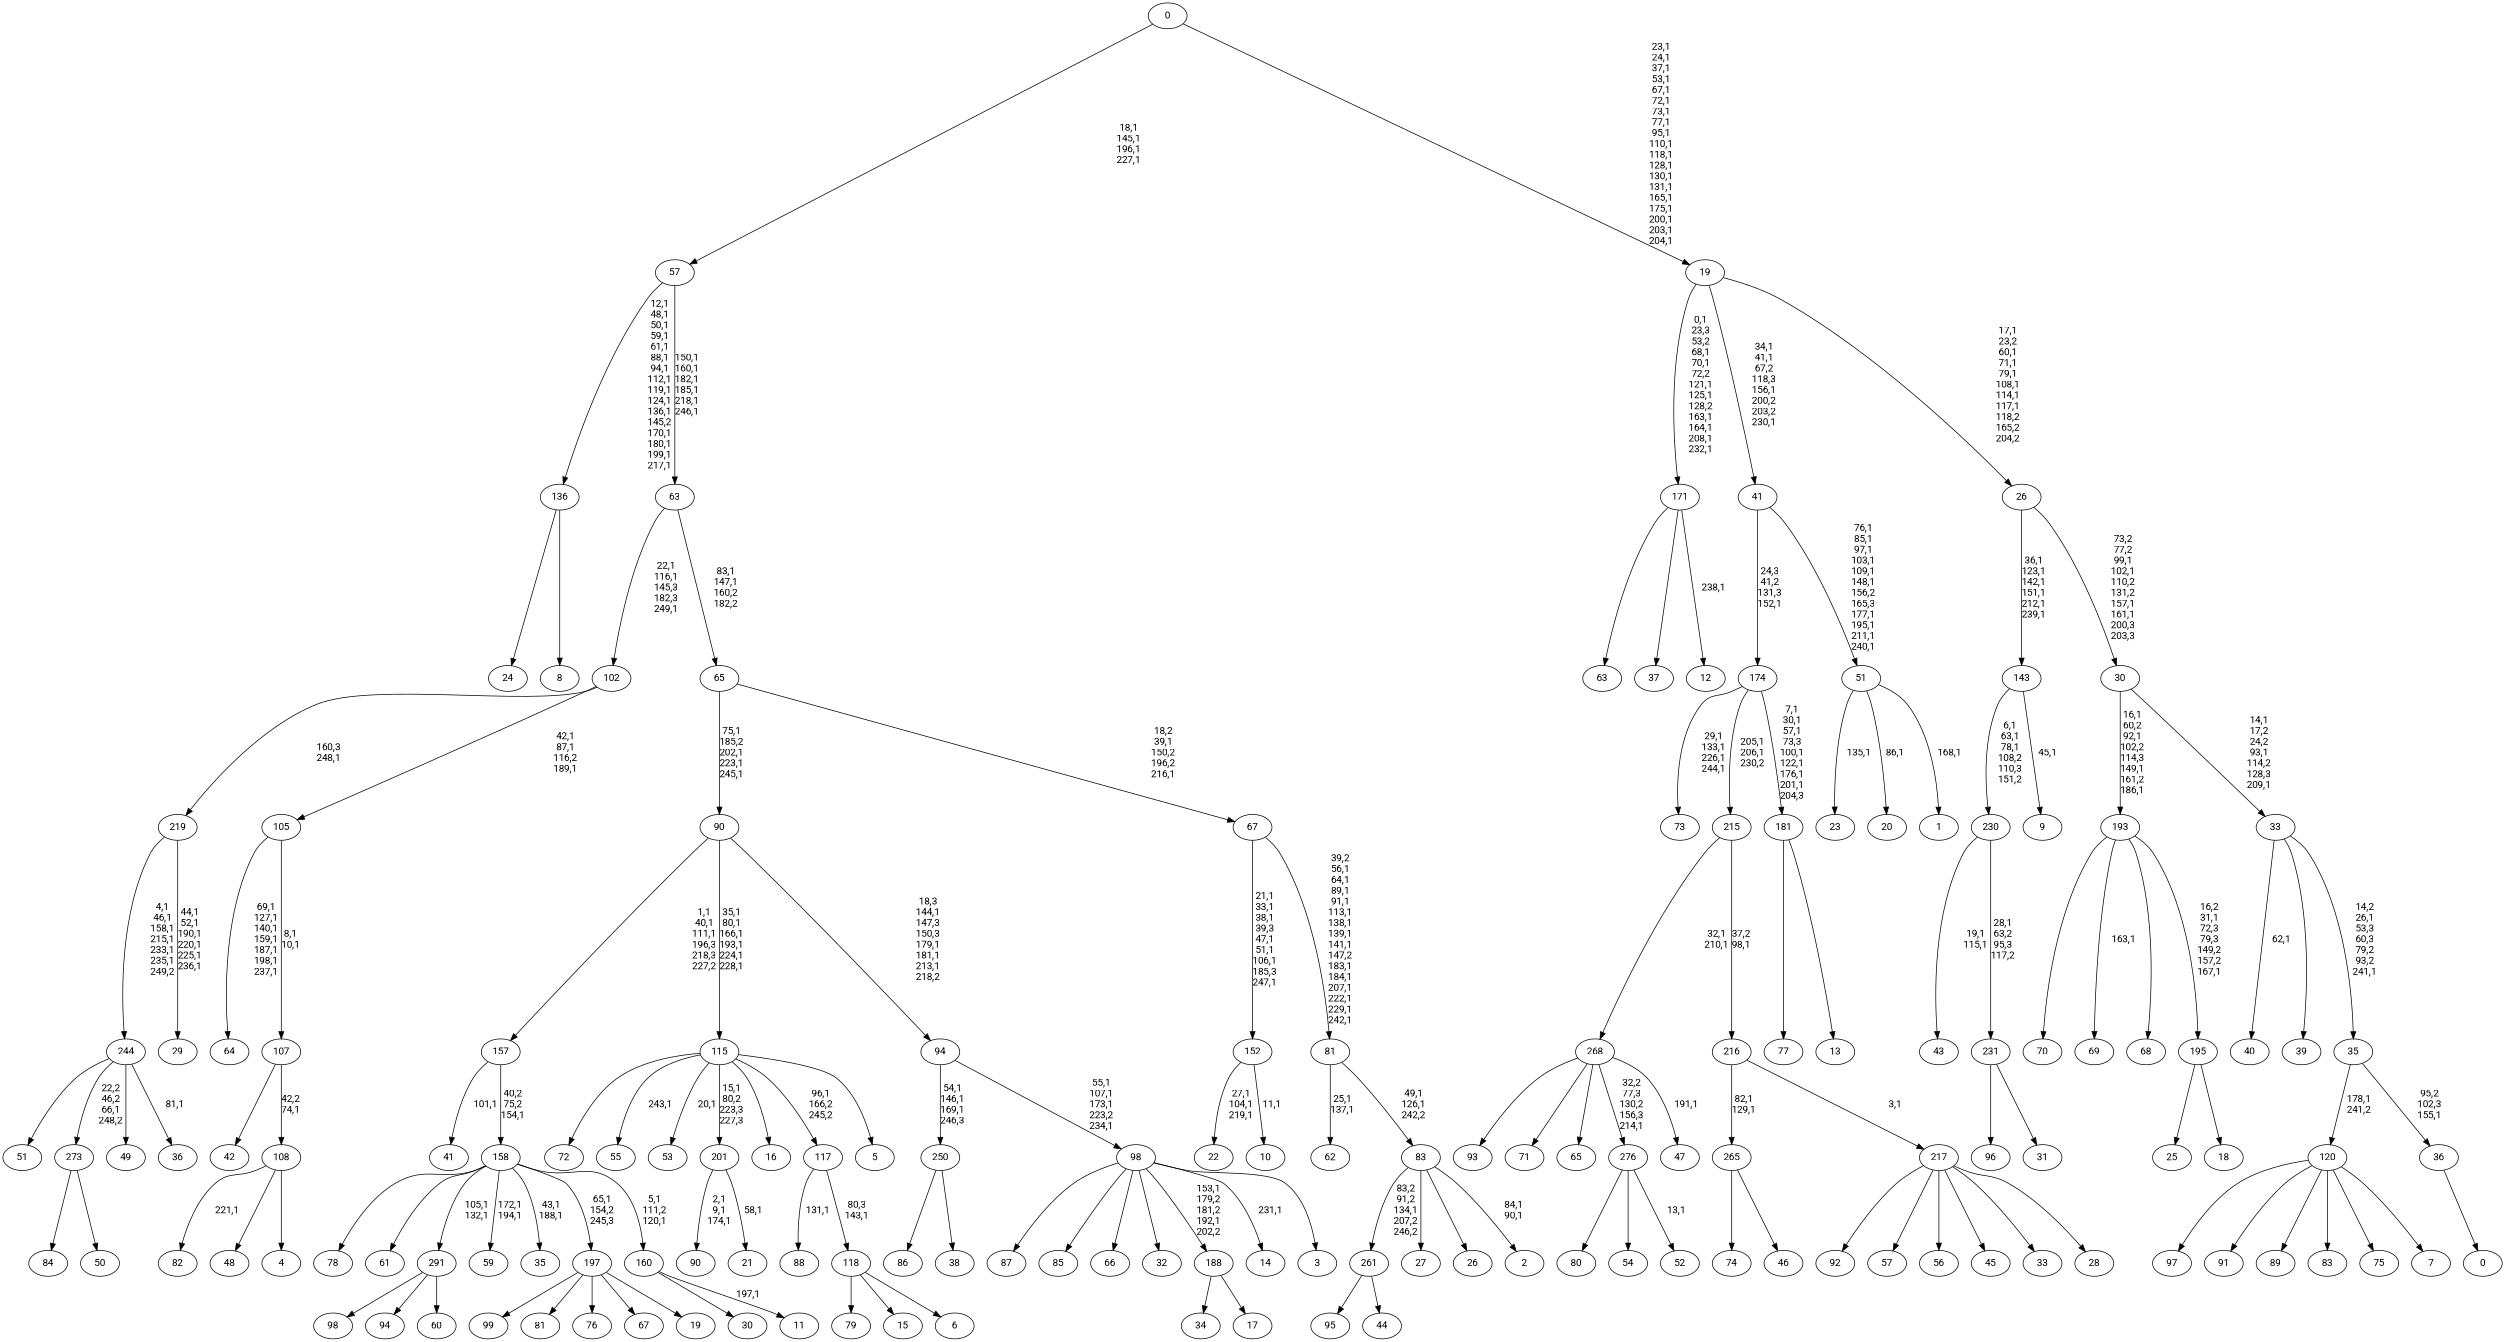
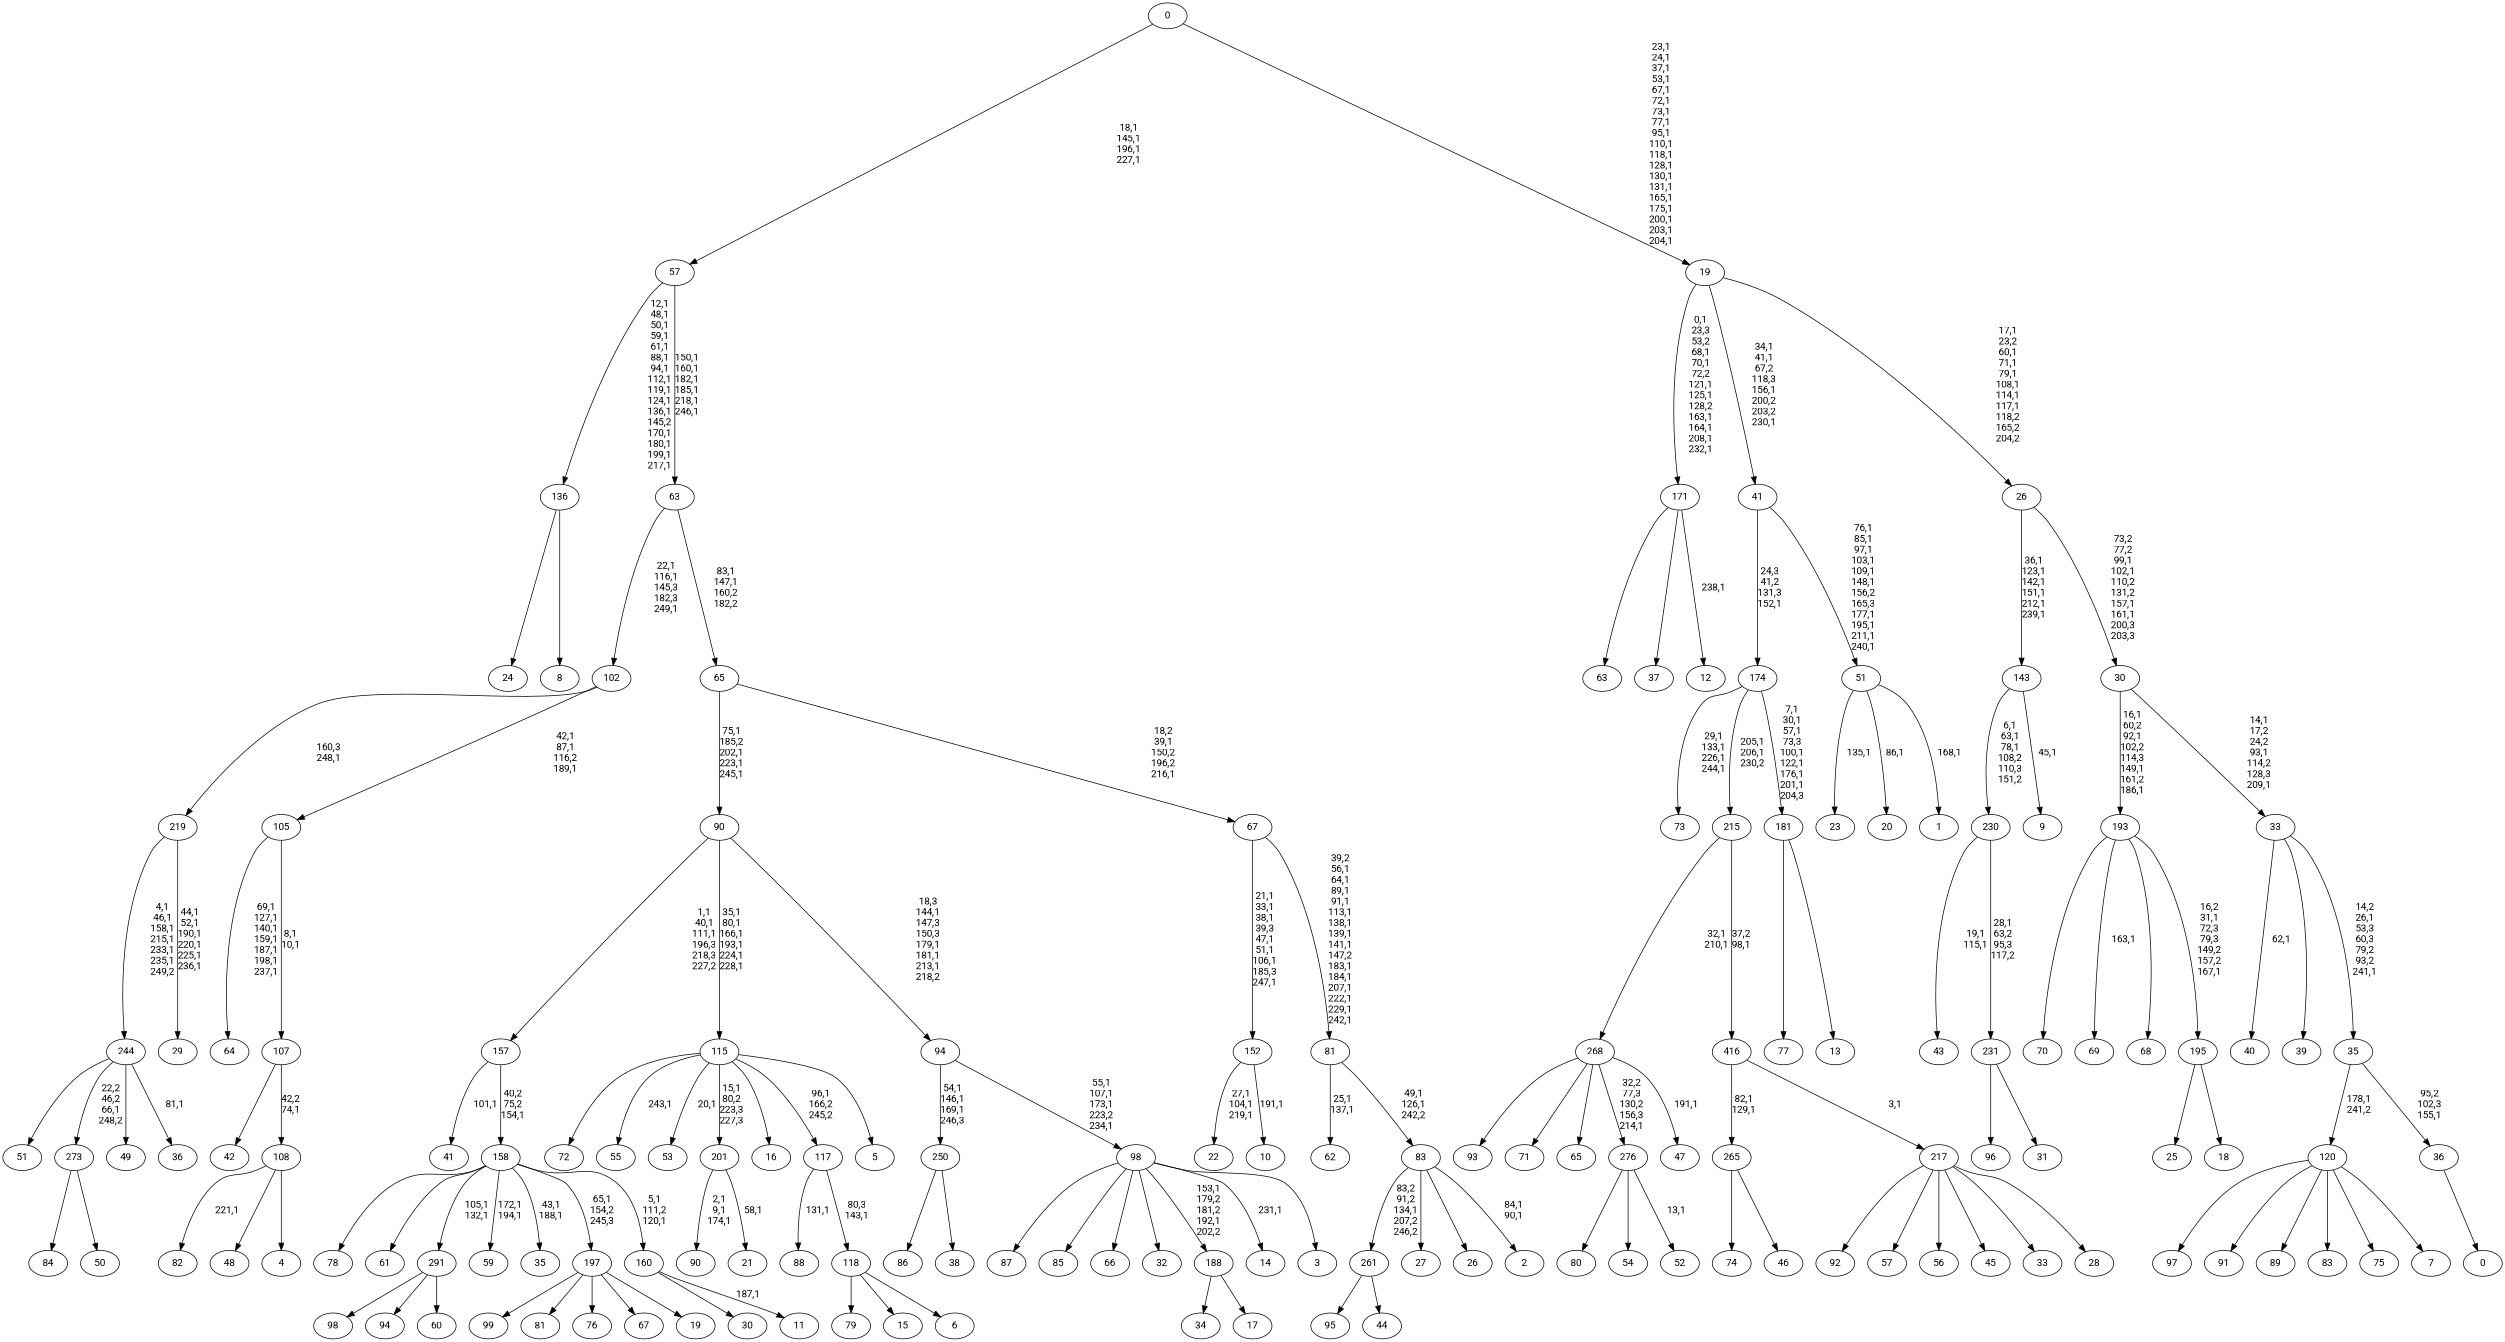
node "216": label "216" -> "416"
edge "152" -> "10": label "11,1" -> "191,1"
edge "160" -> "11": label "197,1" -> "187,1"
